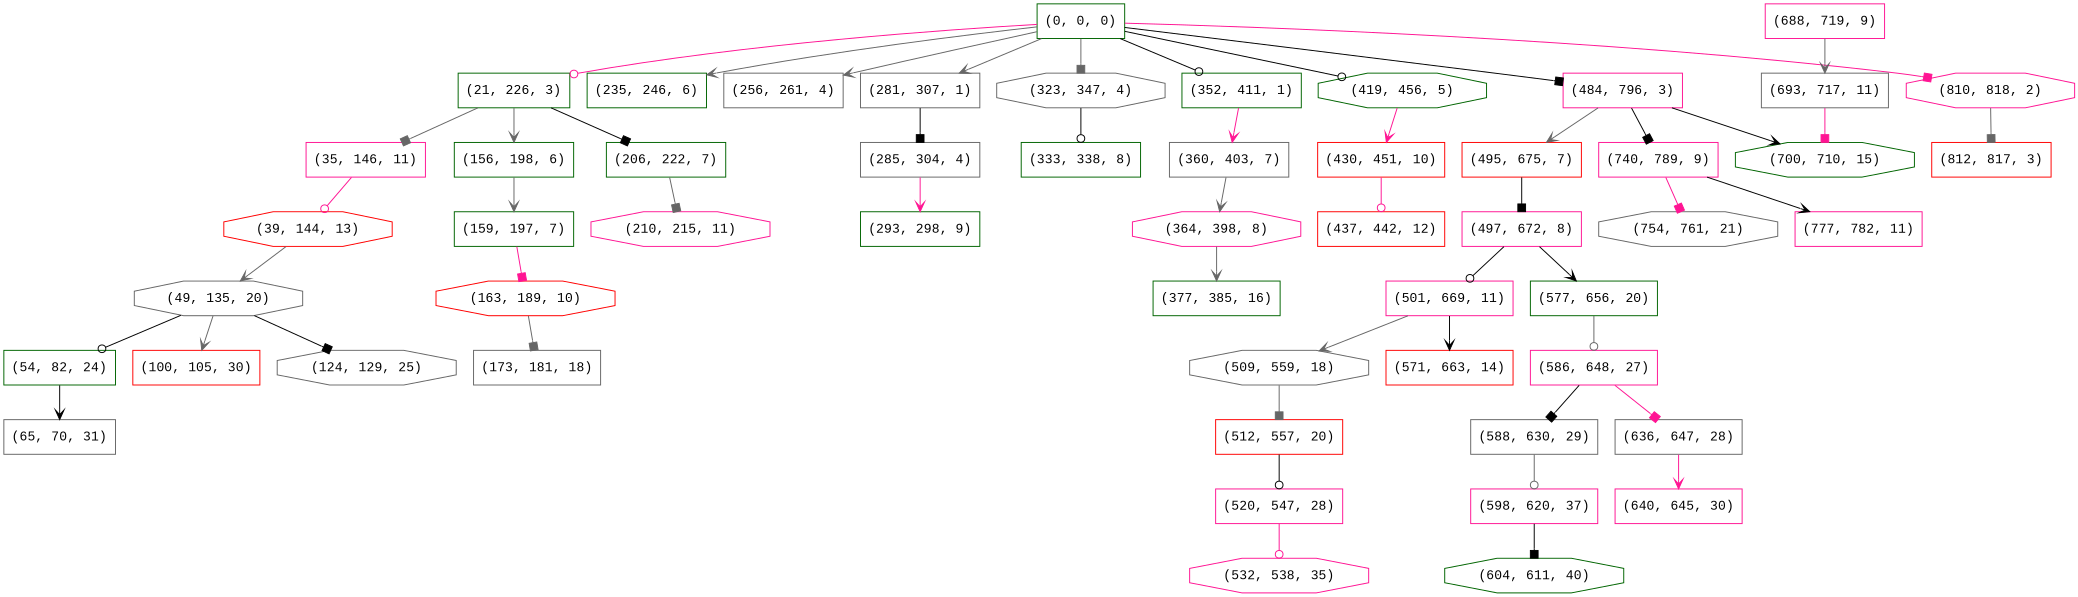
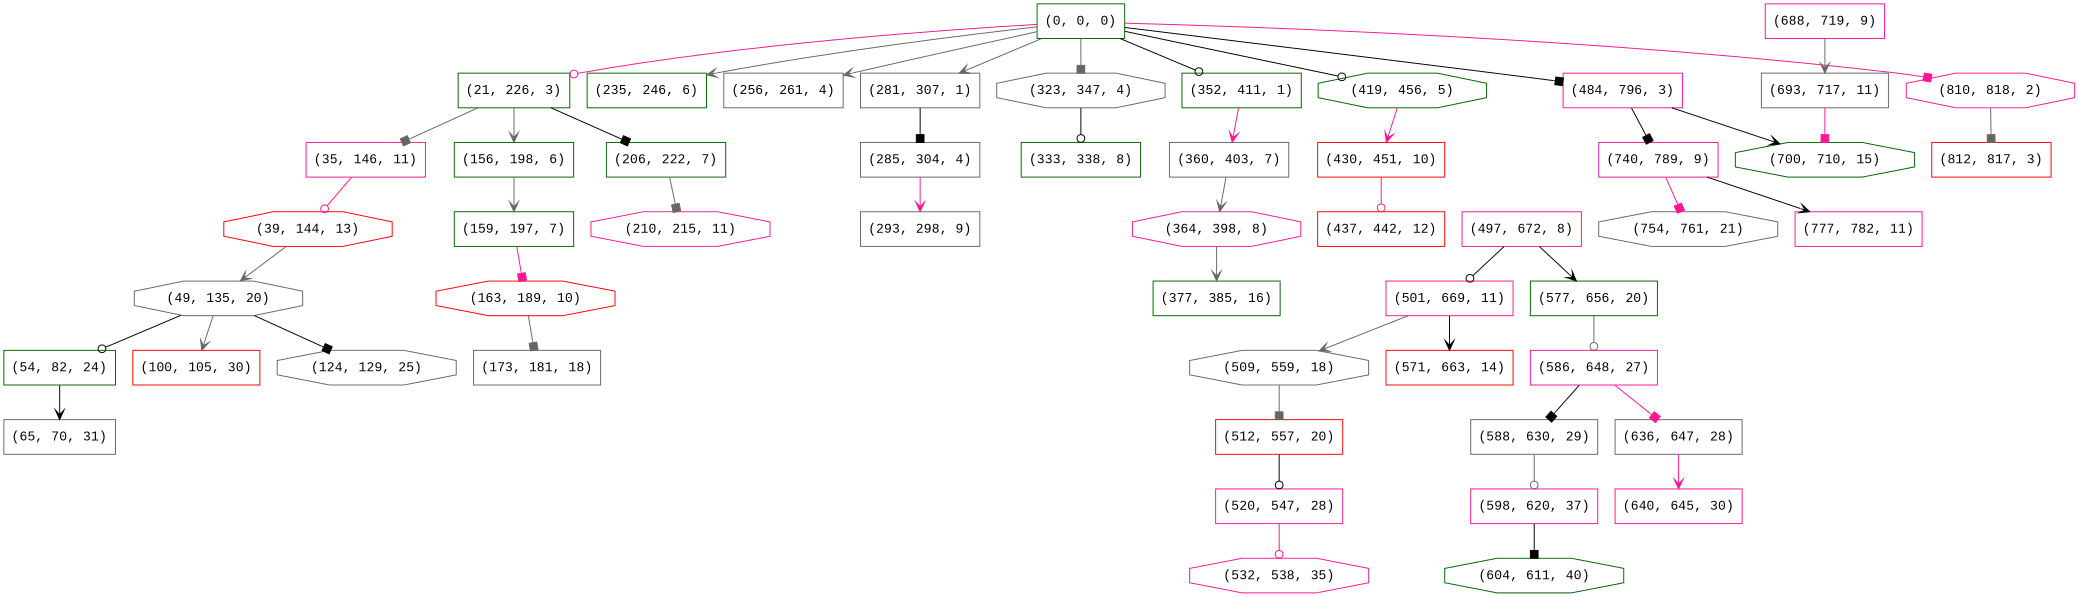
node "(495, 675, 7)": removed
node "(293, 298, 9)": color darkgreen -> gray40
